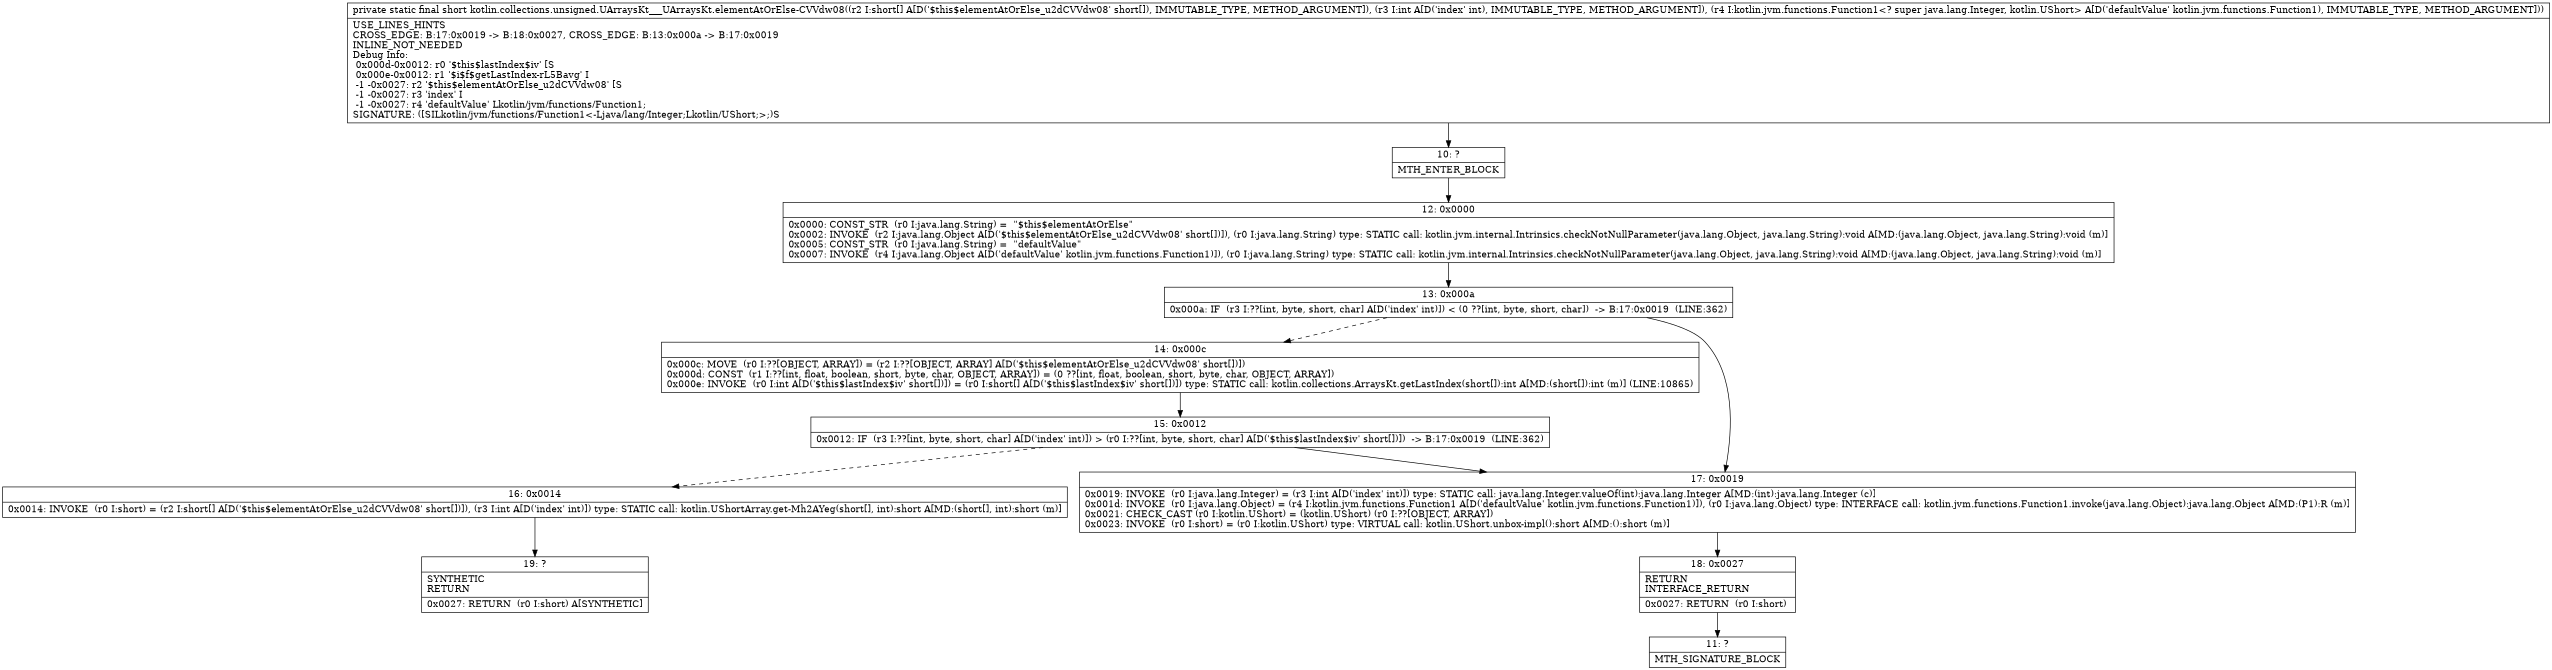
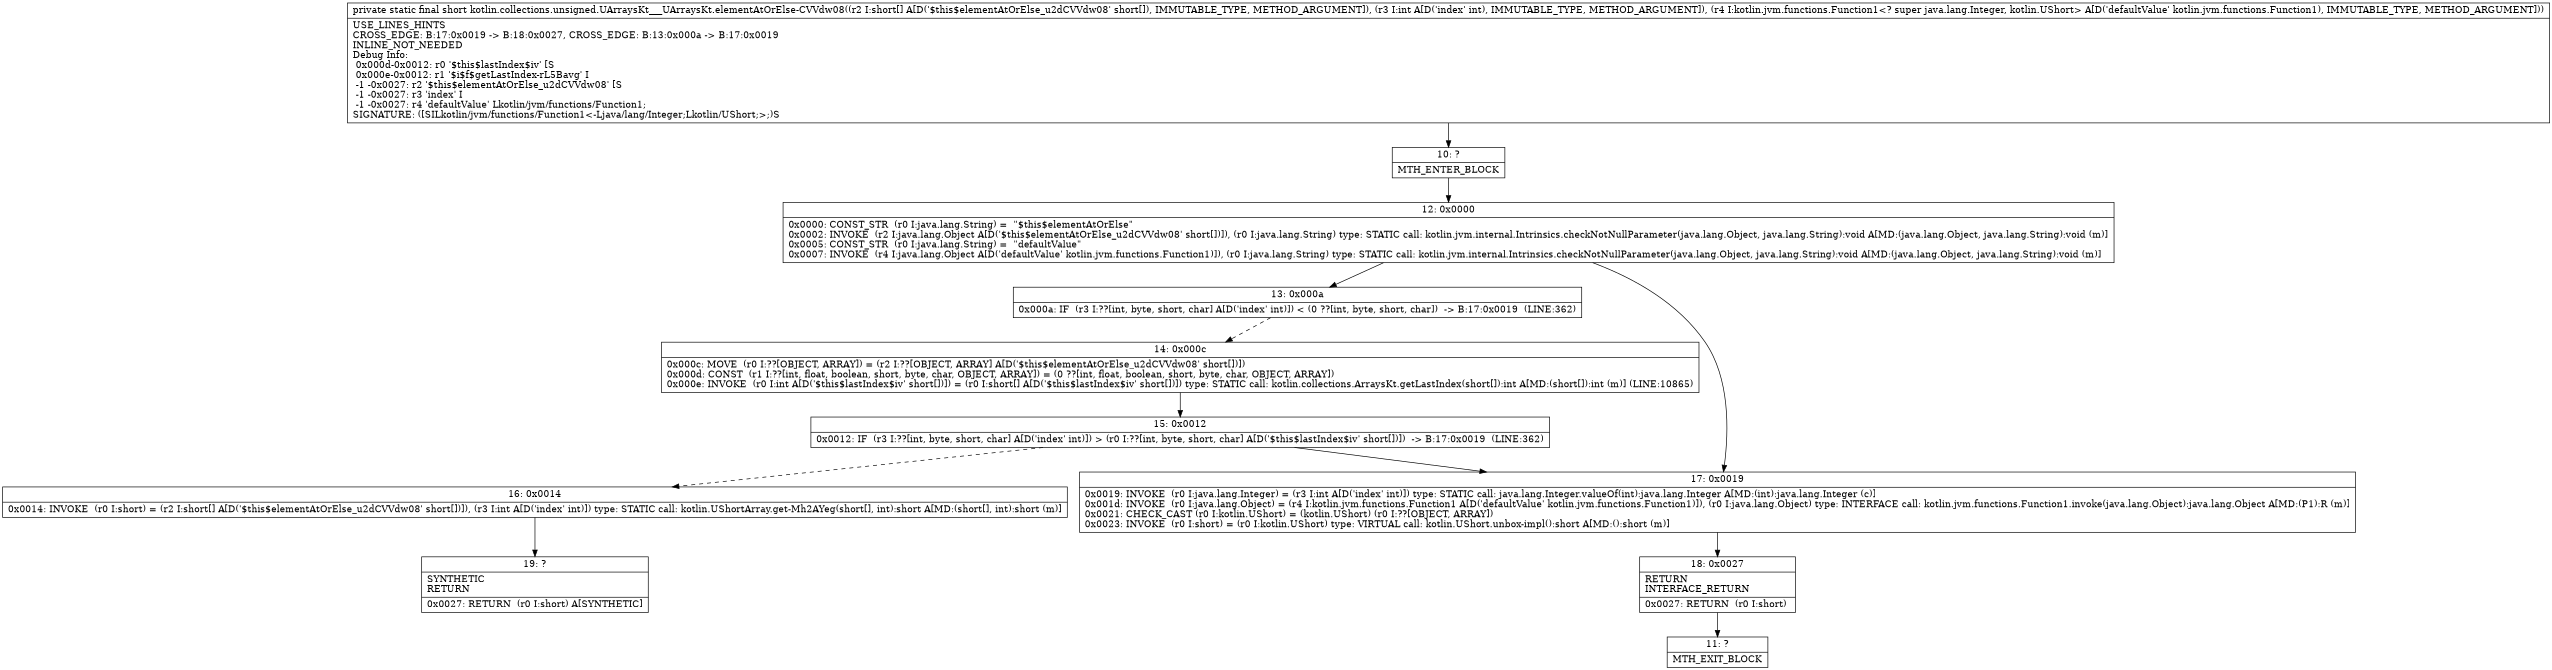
edge "13: 0x000a" -> "17: 0x0019": now "12: 0x0000" -> "17: 0x0019"
node "11: ?": text "MTH_SIGNATURE_BLOCK" -> "MTH_EXIT_BLOCK"
